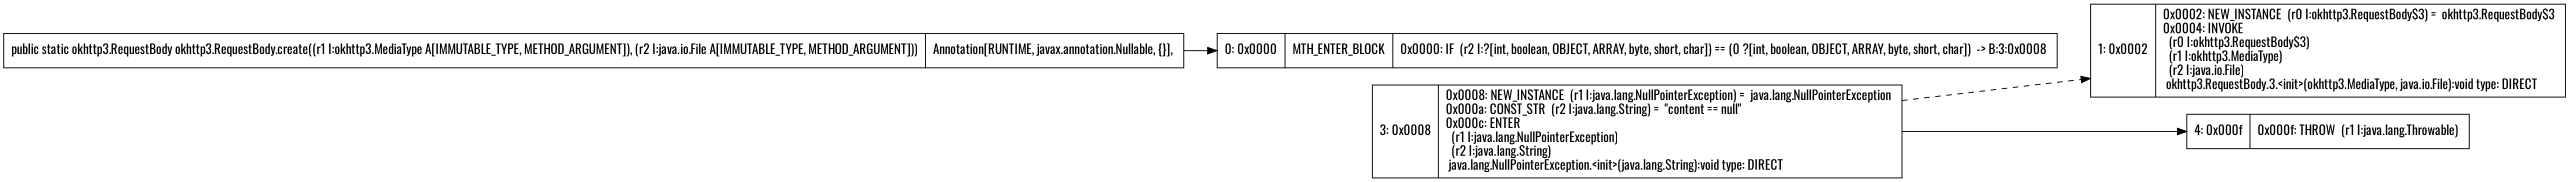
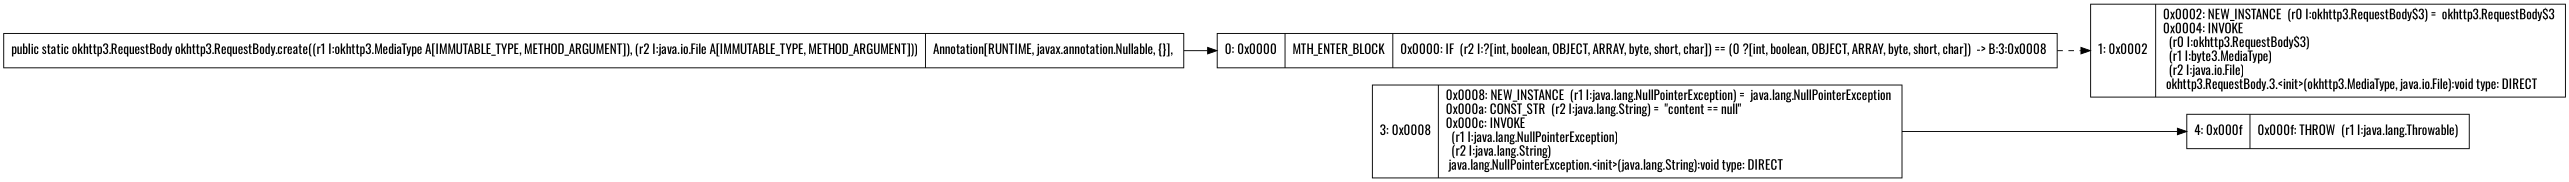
node "1: 0x0002": text "(r1 I:okhttp3.MediaType)" -> "(r1 I:byte3.MediaType)"
edge "3: 0x0008" -> "1: 0x0002": now "0: 0x0000" -> "1: 0x0002"
node "3: 0x0008": text "0x000c: ENTER" -> "0x000c: INVOKE"
